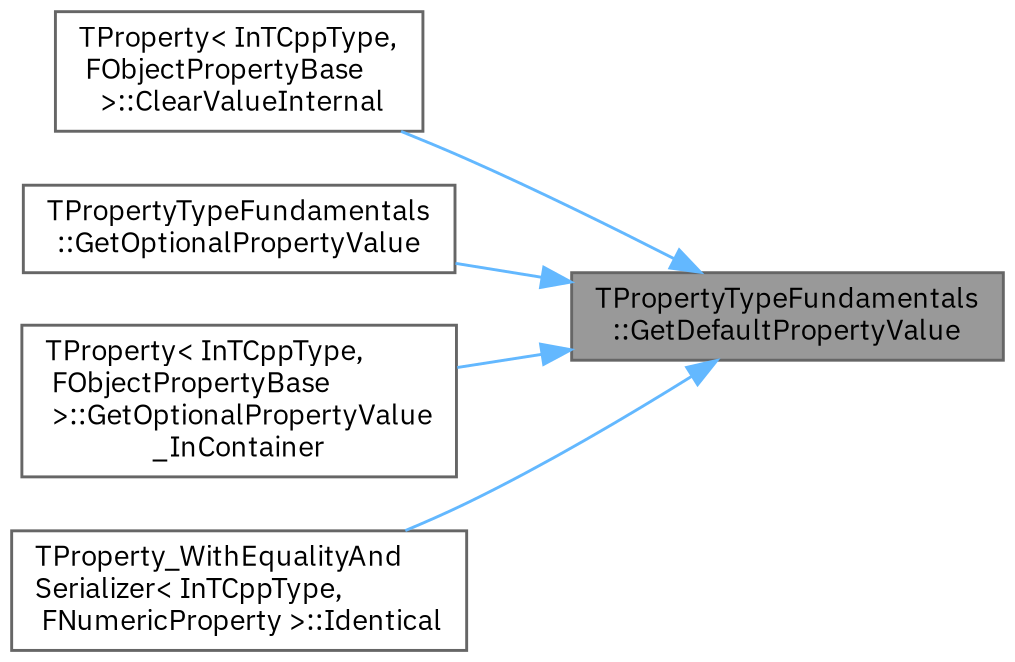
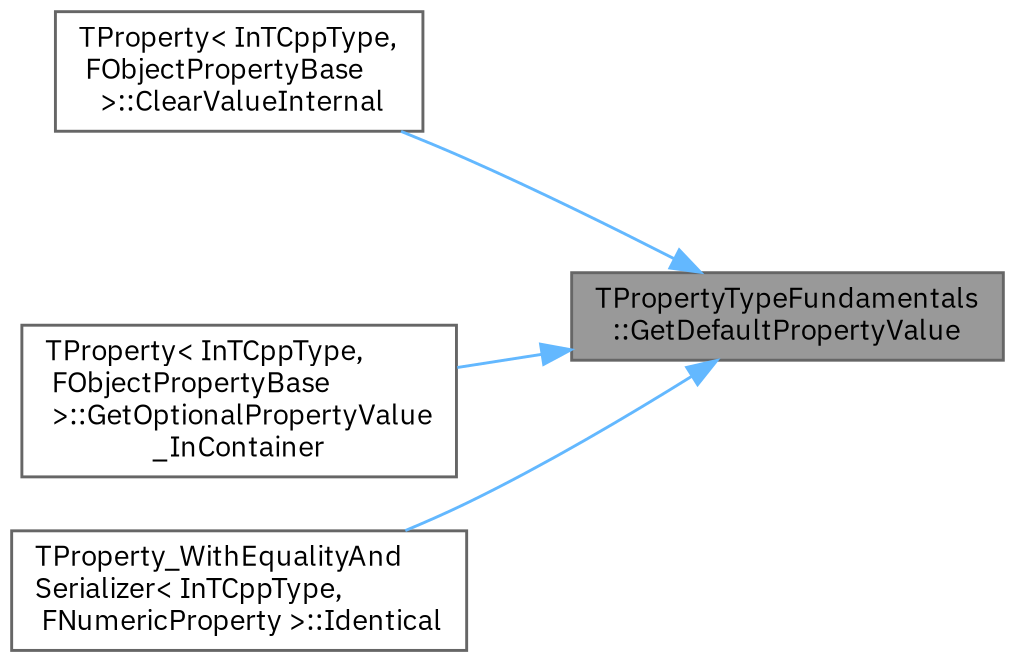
node "TPropertyTypeFundamentals ::GetOptionalPropertyValue": removed
